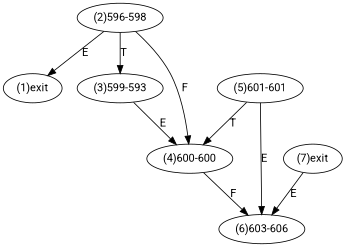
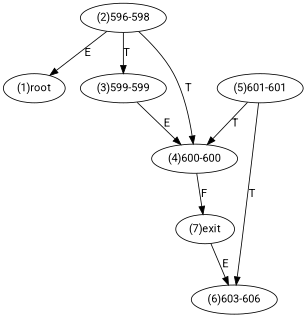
node "(1)exit": label "(1)exit" -> "(1)root"
node "(3)599-593": label "(3)599-593" -> "(3)599-599"
edge "(2)596-598" -> "(4)600-600": label "F" -> "T"
edge "(5)601-601" -> "(6)603-606": label "E" -> "T"
edge "(4)600-600" -> "(6)603-606": now "(4)600-600" -> "(7)exit"
